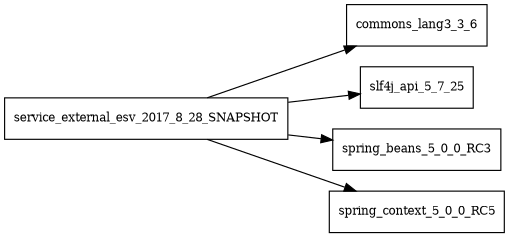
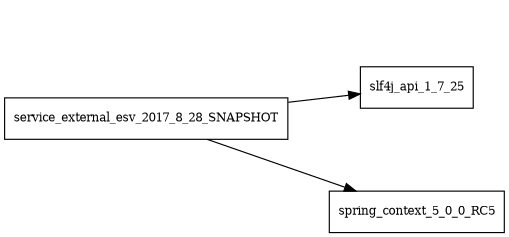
node "commons_lang3_3_6": removed
node "slf4j_api_5_7_25": label "slf4j_api_5_7_25" -> "slf4j_api_1_7_25"
node "spring_beans_5_0_0_RC3": removed
